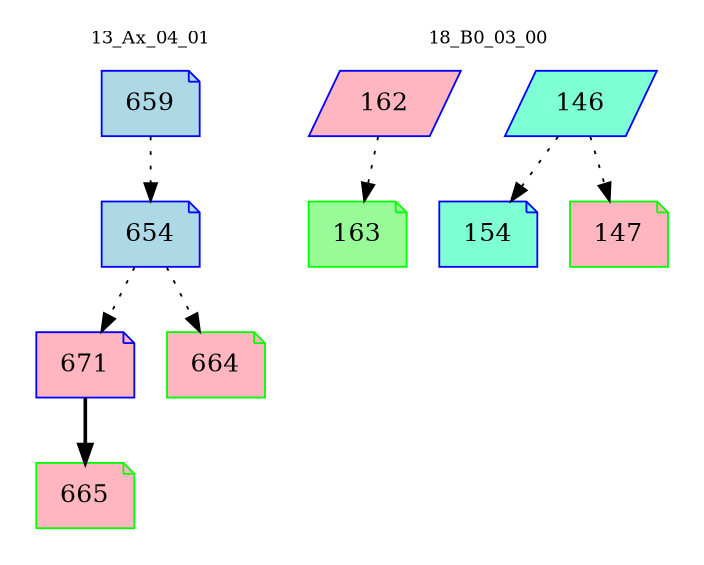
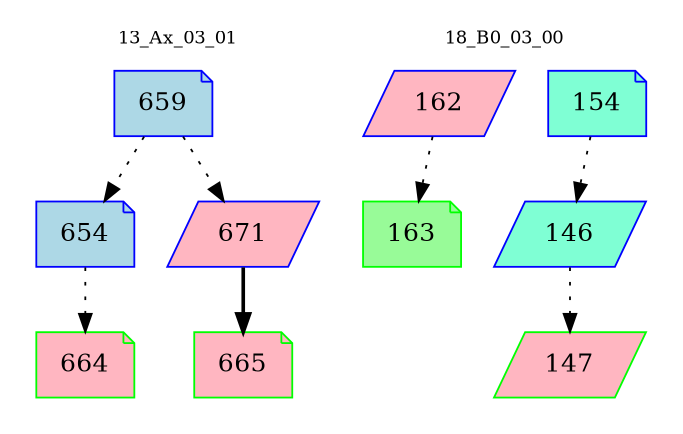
cluster "13_Ax_04_01": label "13_Ax_04_01" -> "13_Ax_03_01"
edge "146" -> "154": reversed
node "147": shape note -> parallelogram
edge "654" -> "671": now "659" -> "671"
node "671": shape note -> parallelogram
